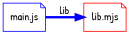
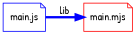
node "lib.mjs": label "lib.mjs" -> "main.mjs"
